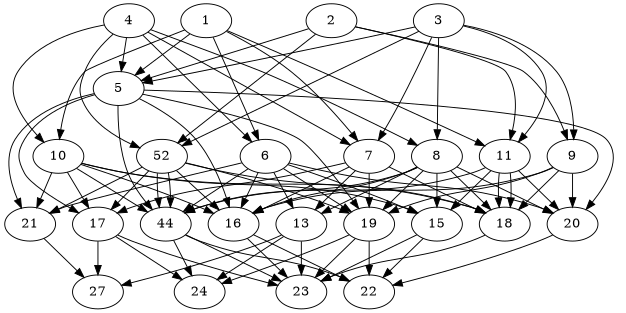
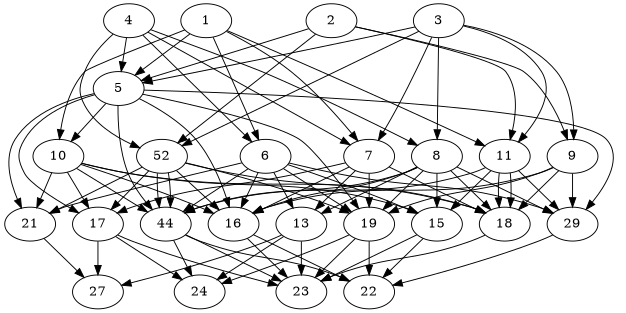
edge "4" -> "10": now "5" -> "10"
node "20": label "20" -> "29"
